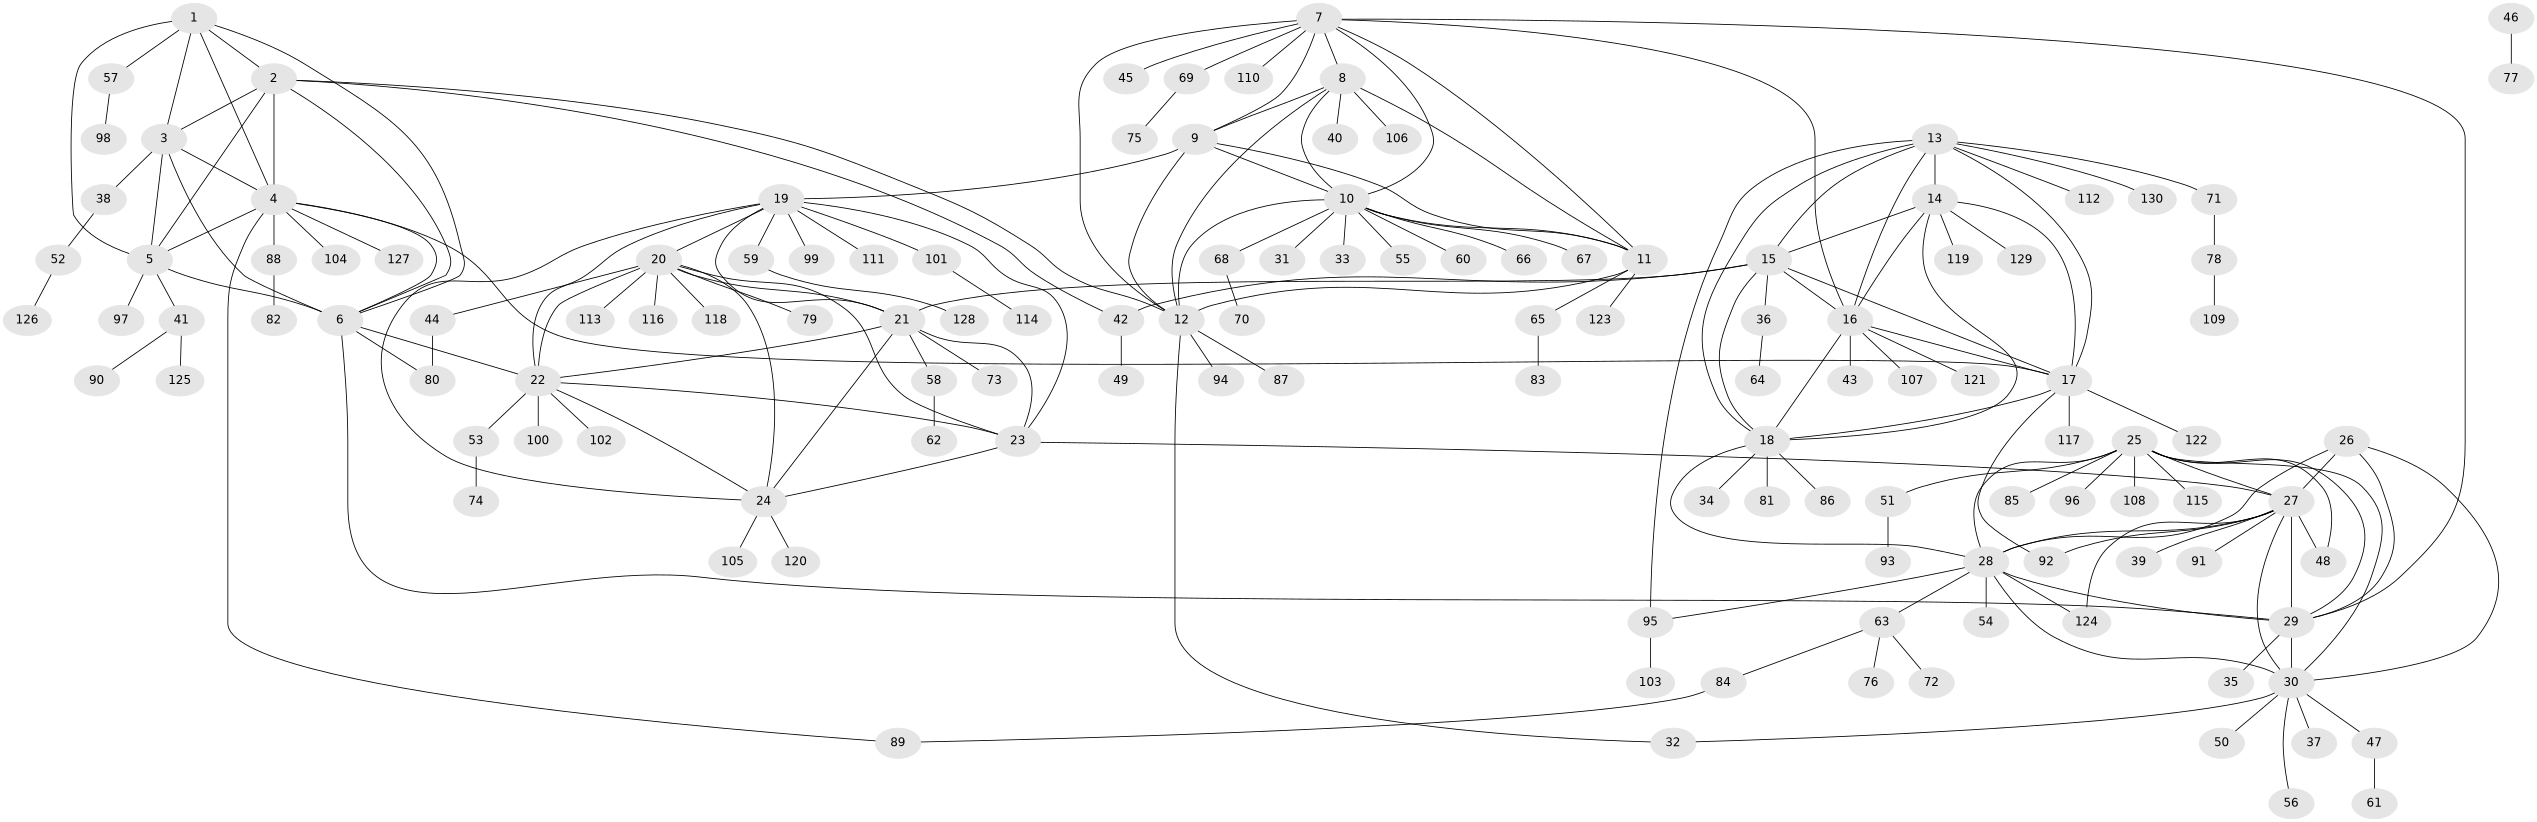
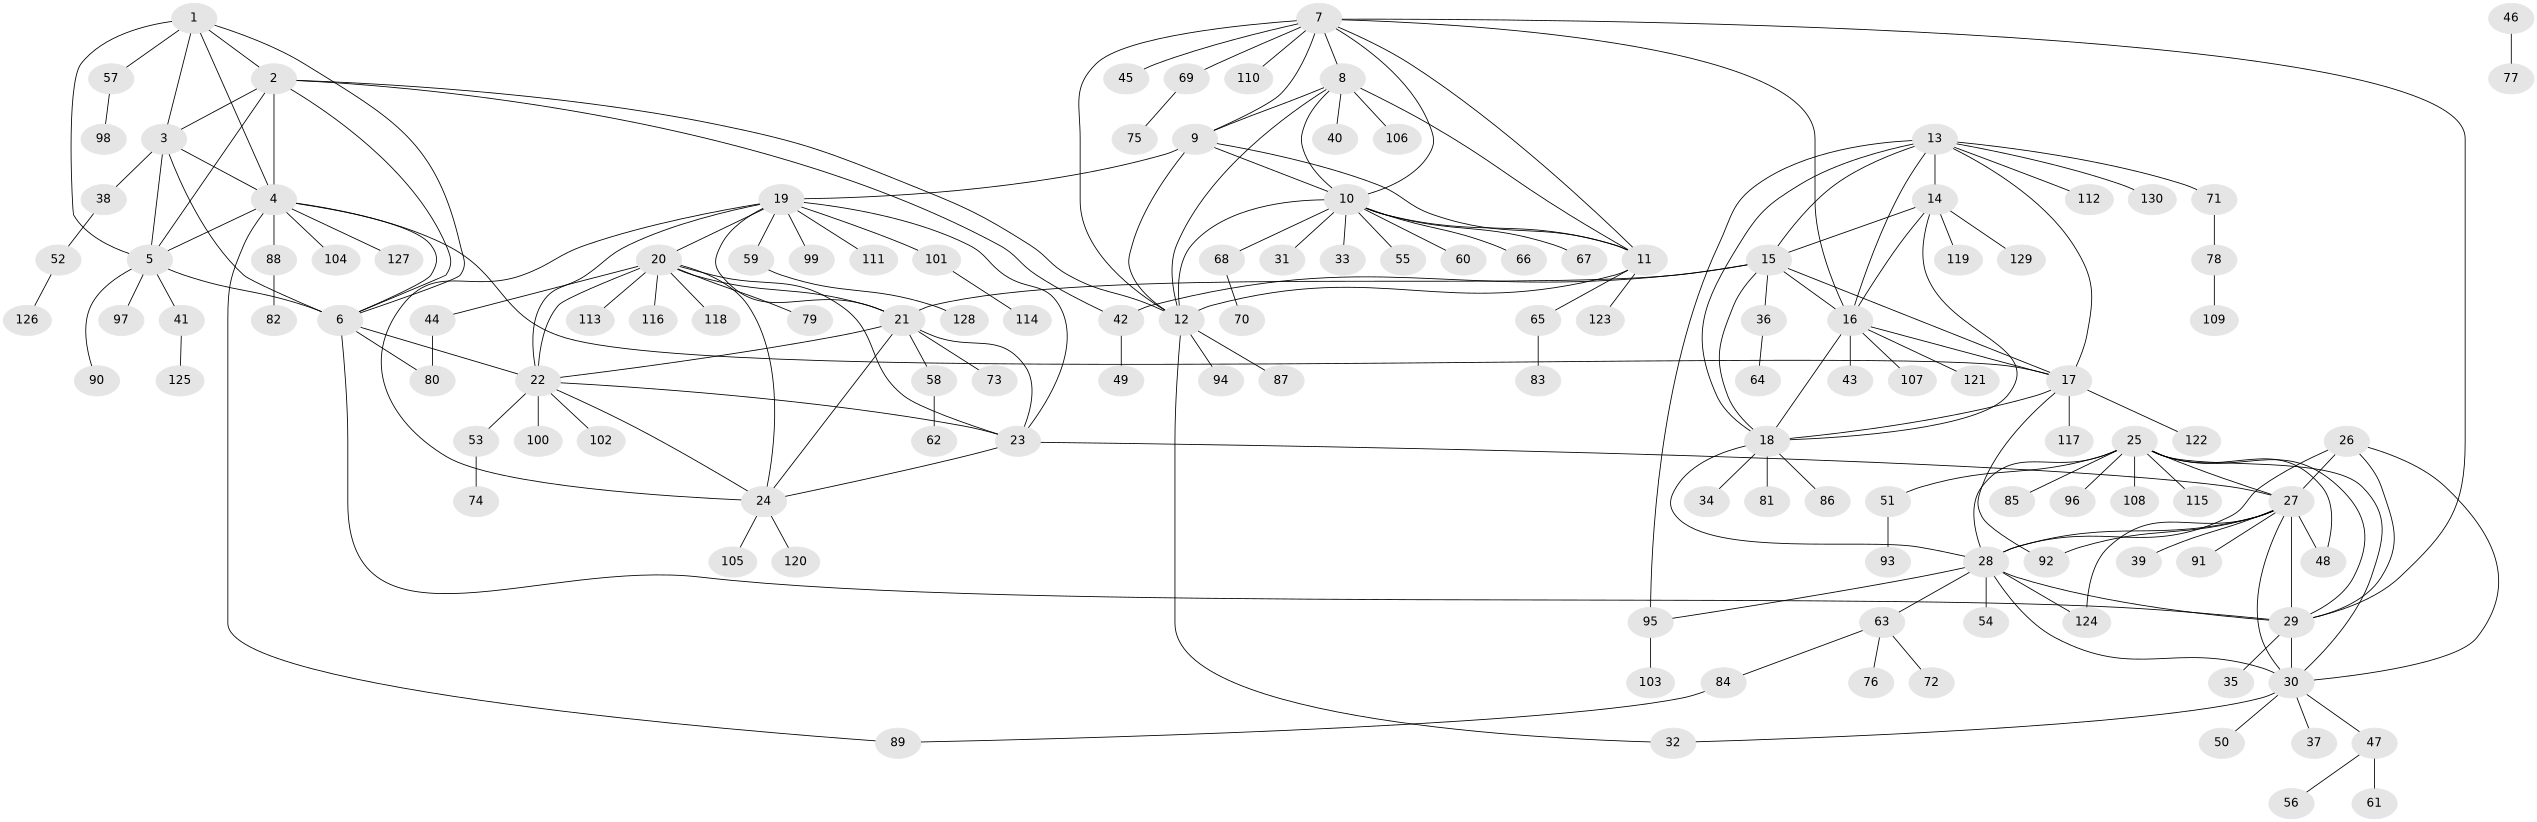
edge "14" -- "17": removed
edge "41" -- "90": now "5" -- "90"
edge "30" -- "56": now "47" -- "56"
